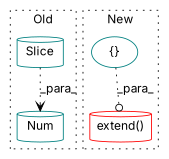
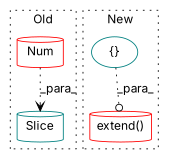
edge "Slice" -> "Num": reversed
node "Num": color teal -> red
